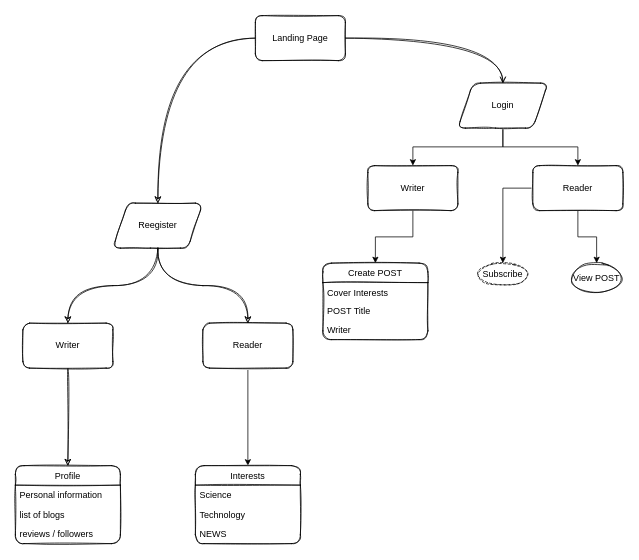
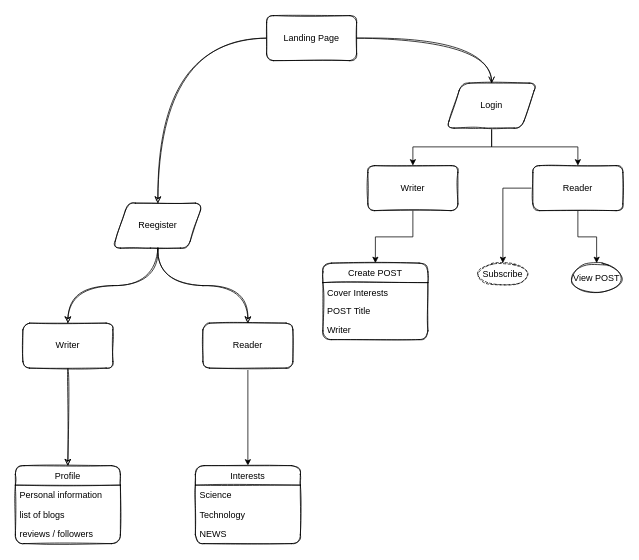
node "Landing Page": moved (300, 38) -> (312, 38)
node "Login": moved (503, 105) -> (492, 105)
